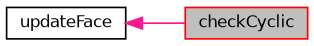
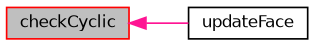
edge "checkCyclic" -> "updateFace": reversed
